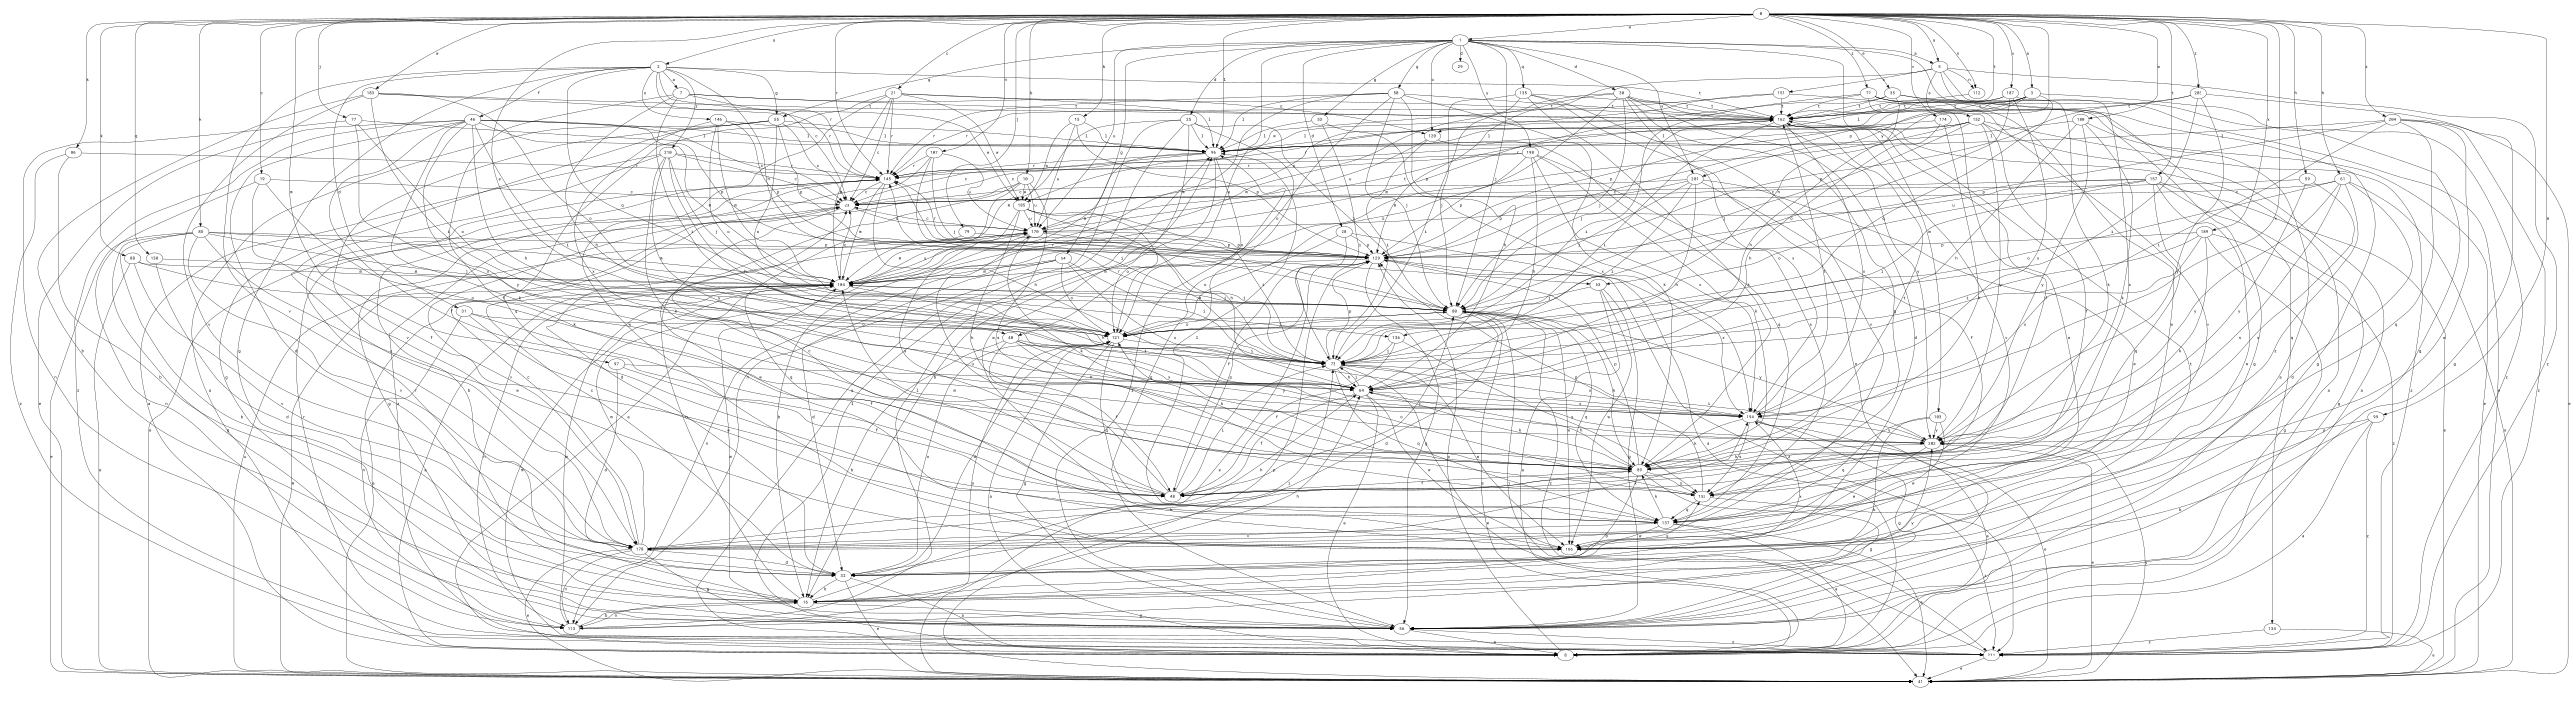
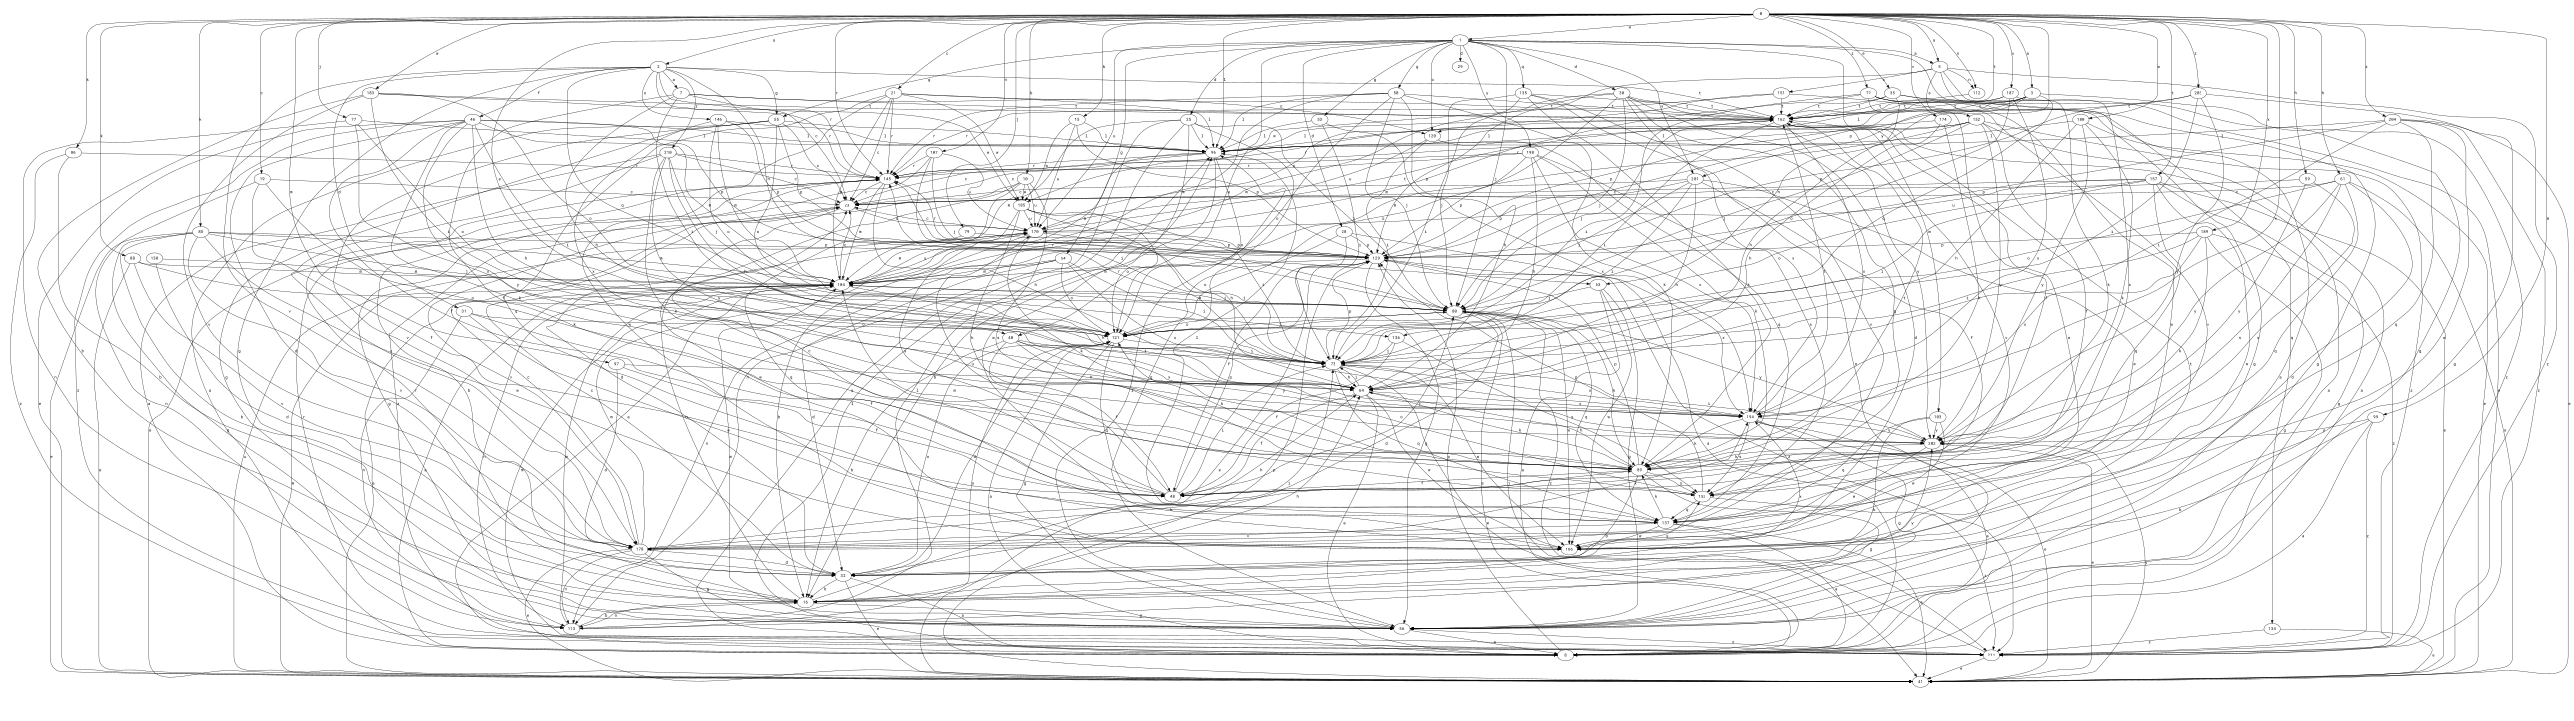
edge "0" -> "130": removed, label "q"
edge "46" -> "23": removed, label "c"
edge "61" -> "137": label "z" -> "q"
